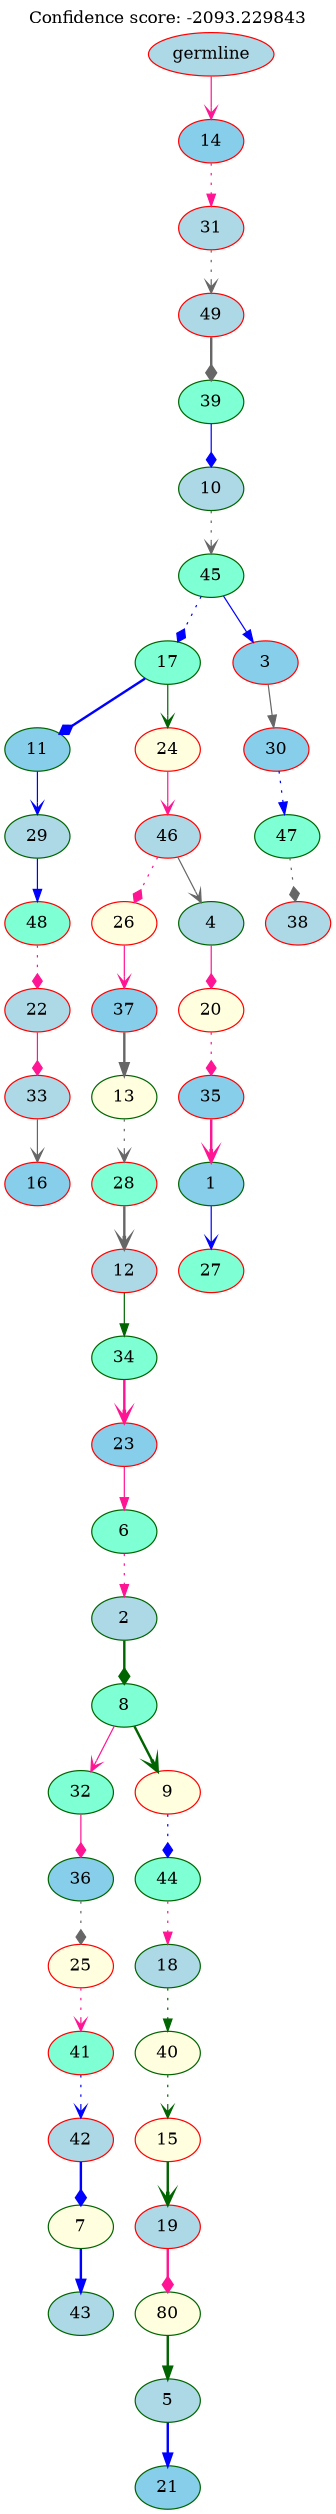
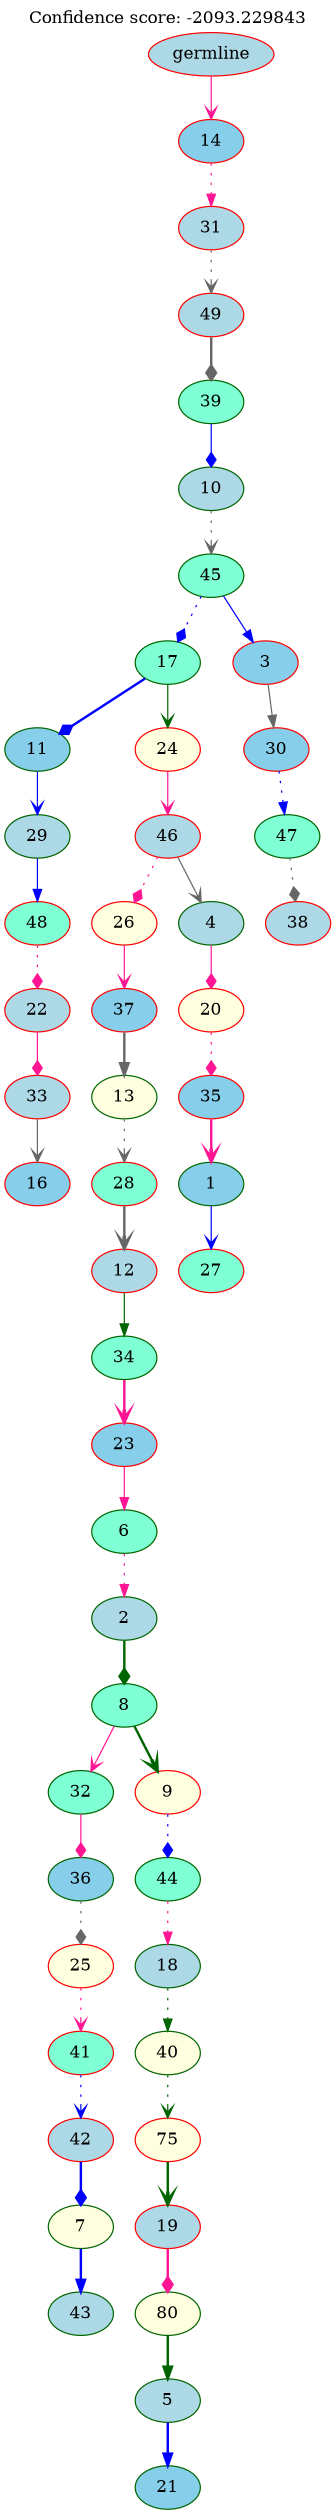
node "15": label "15" -> "75"
